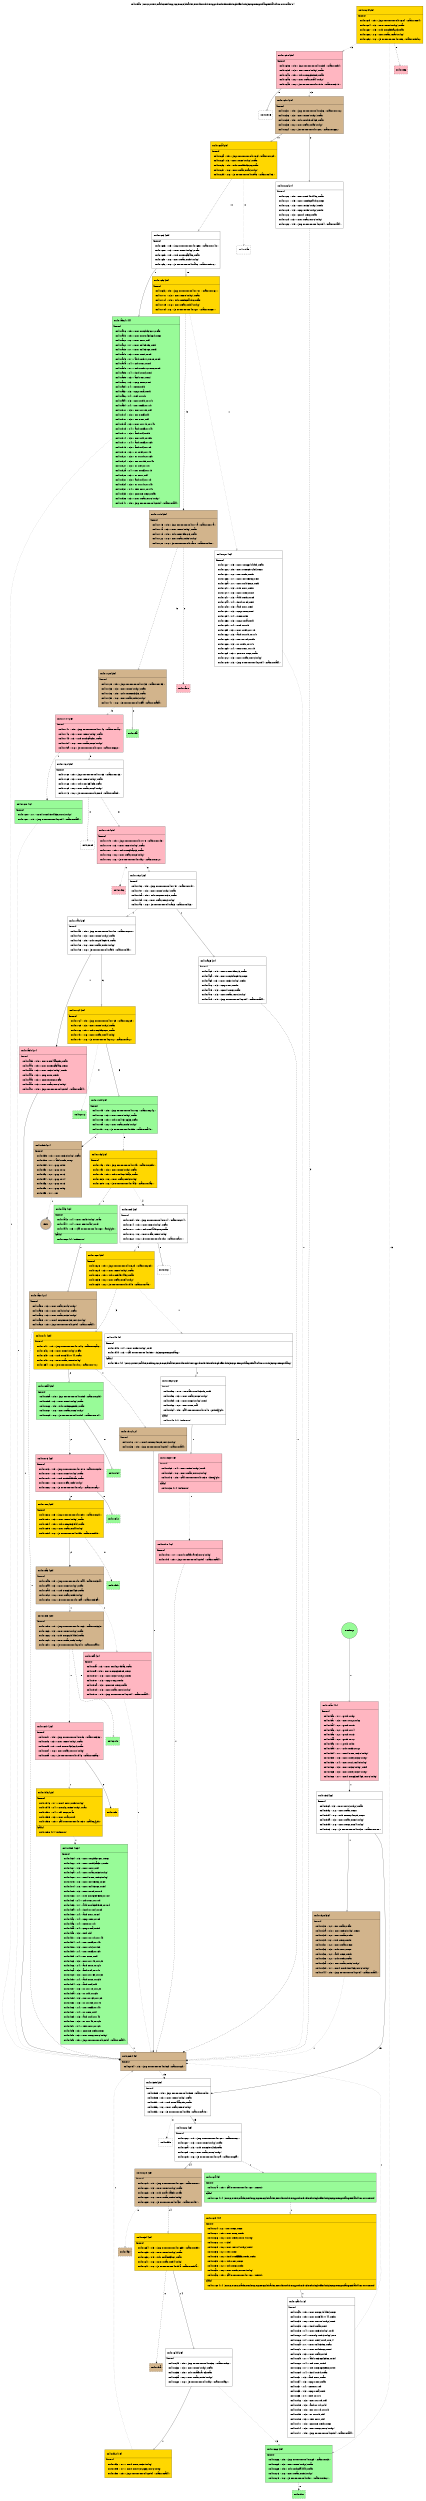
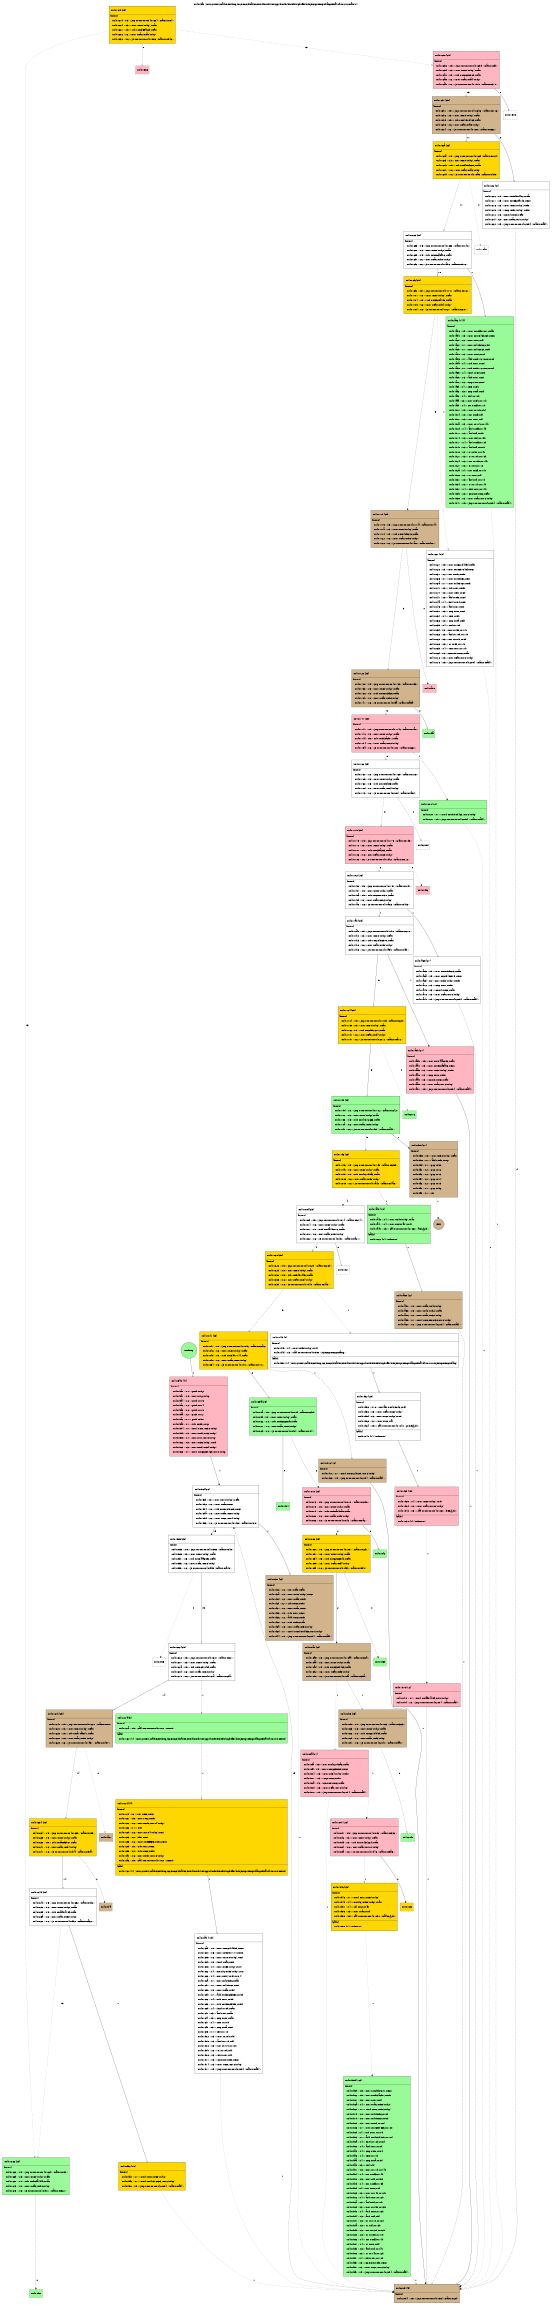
edge "0x402094 [5]" -> "0x4015e9 [25]": now "0x402094 [5]" -> "0x4015cf [26]"
